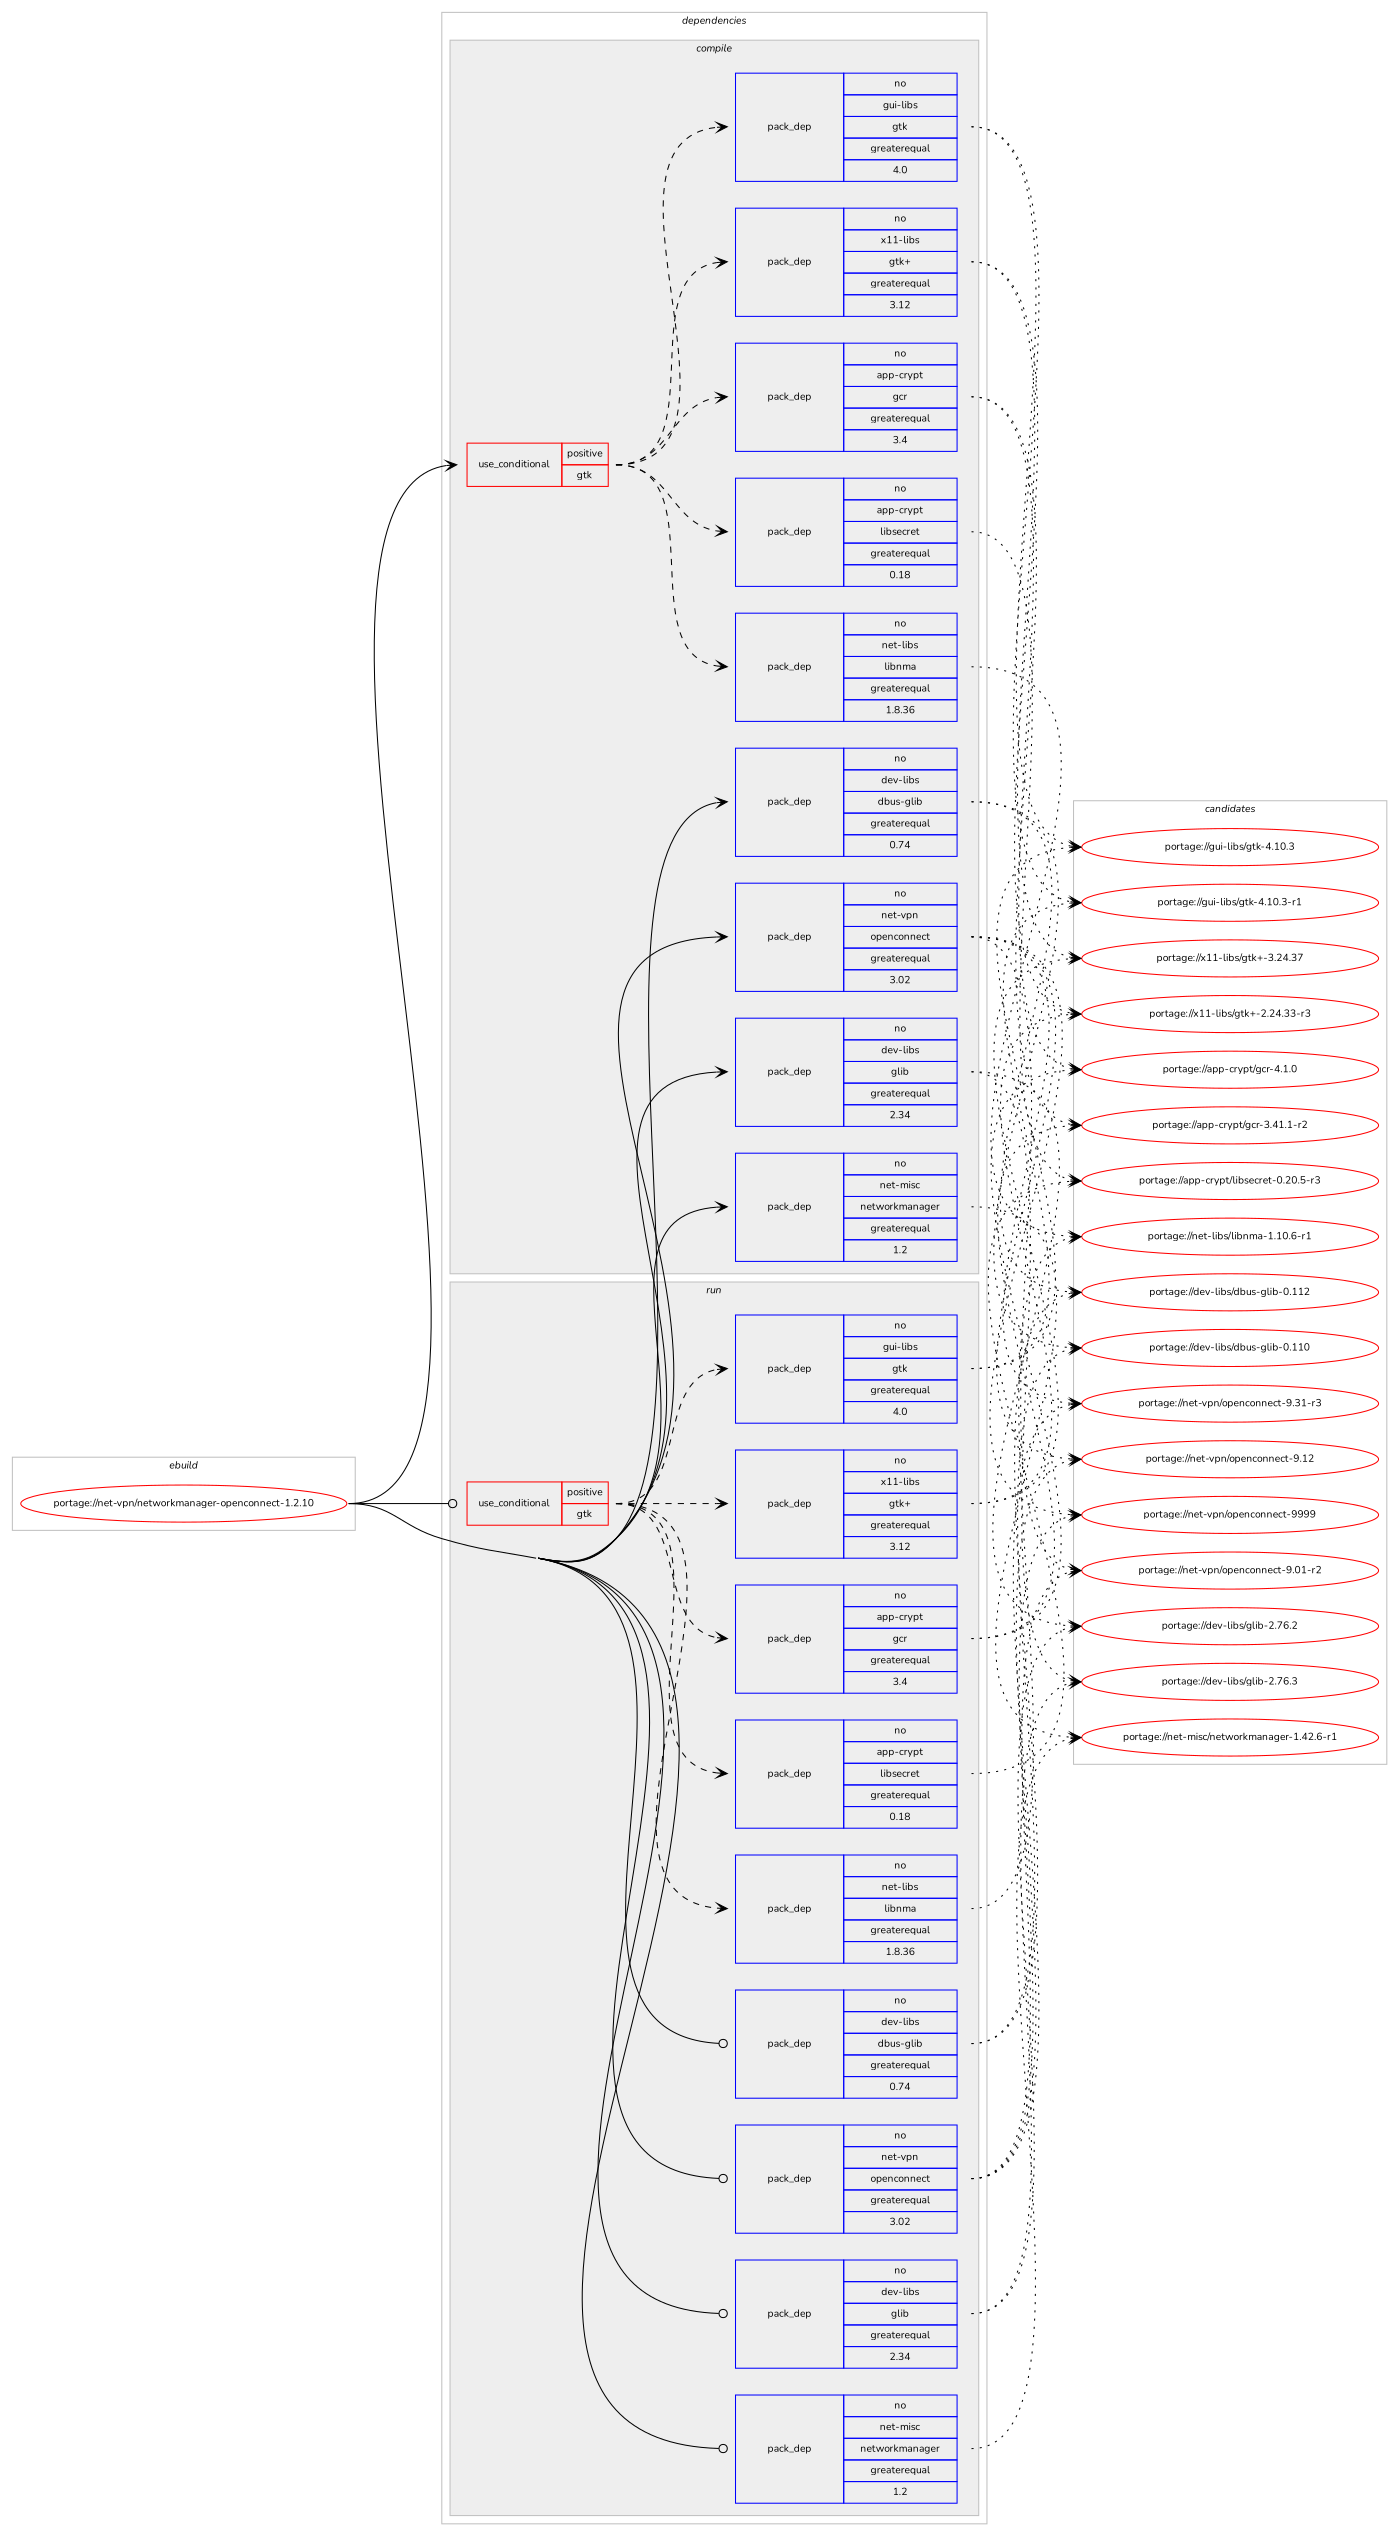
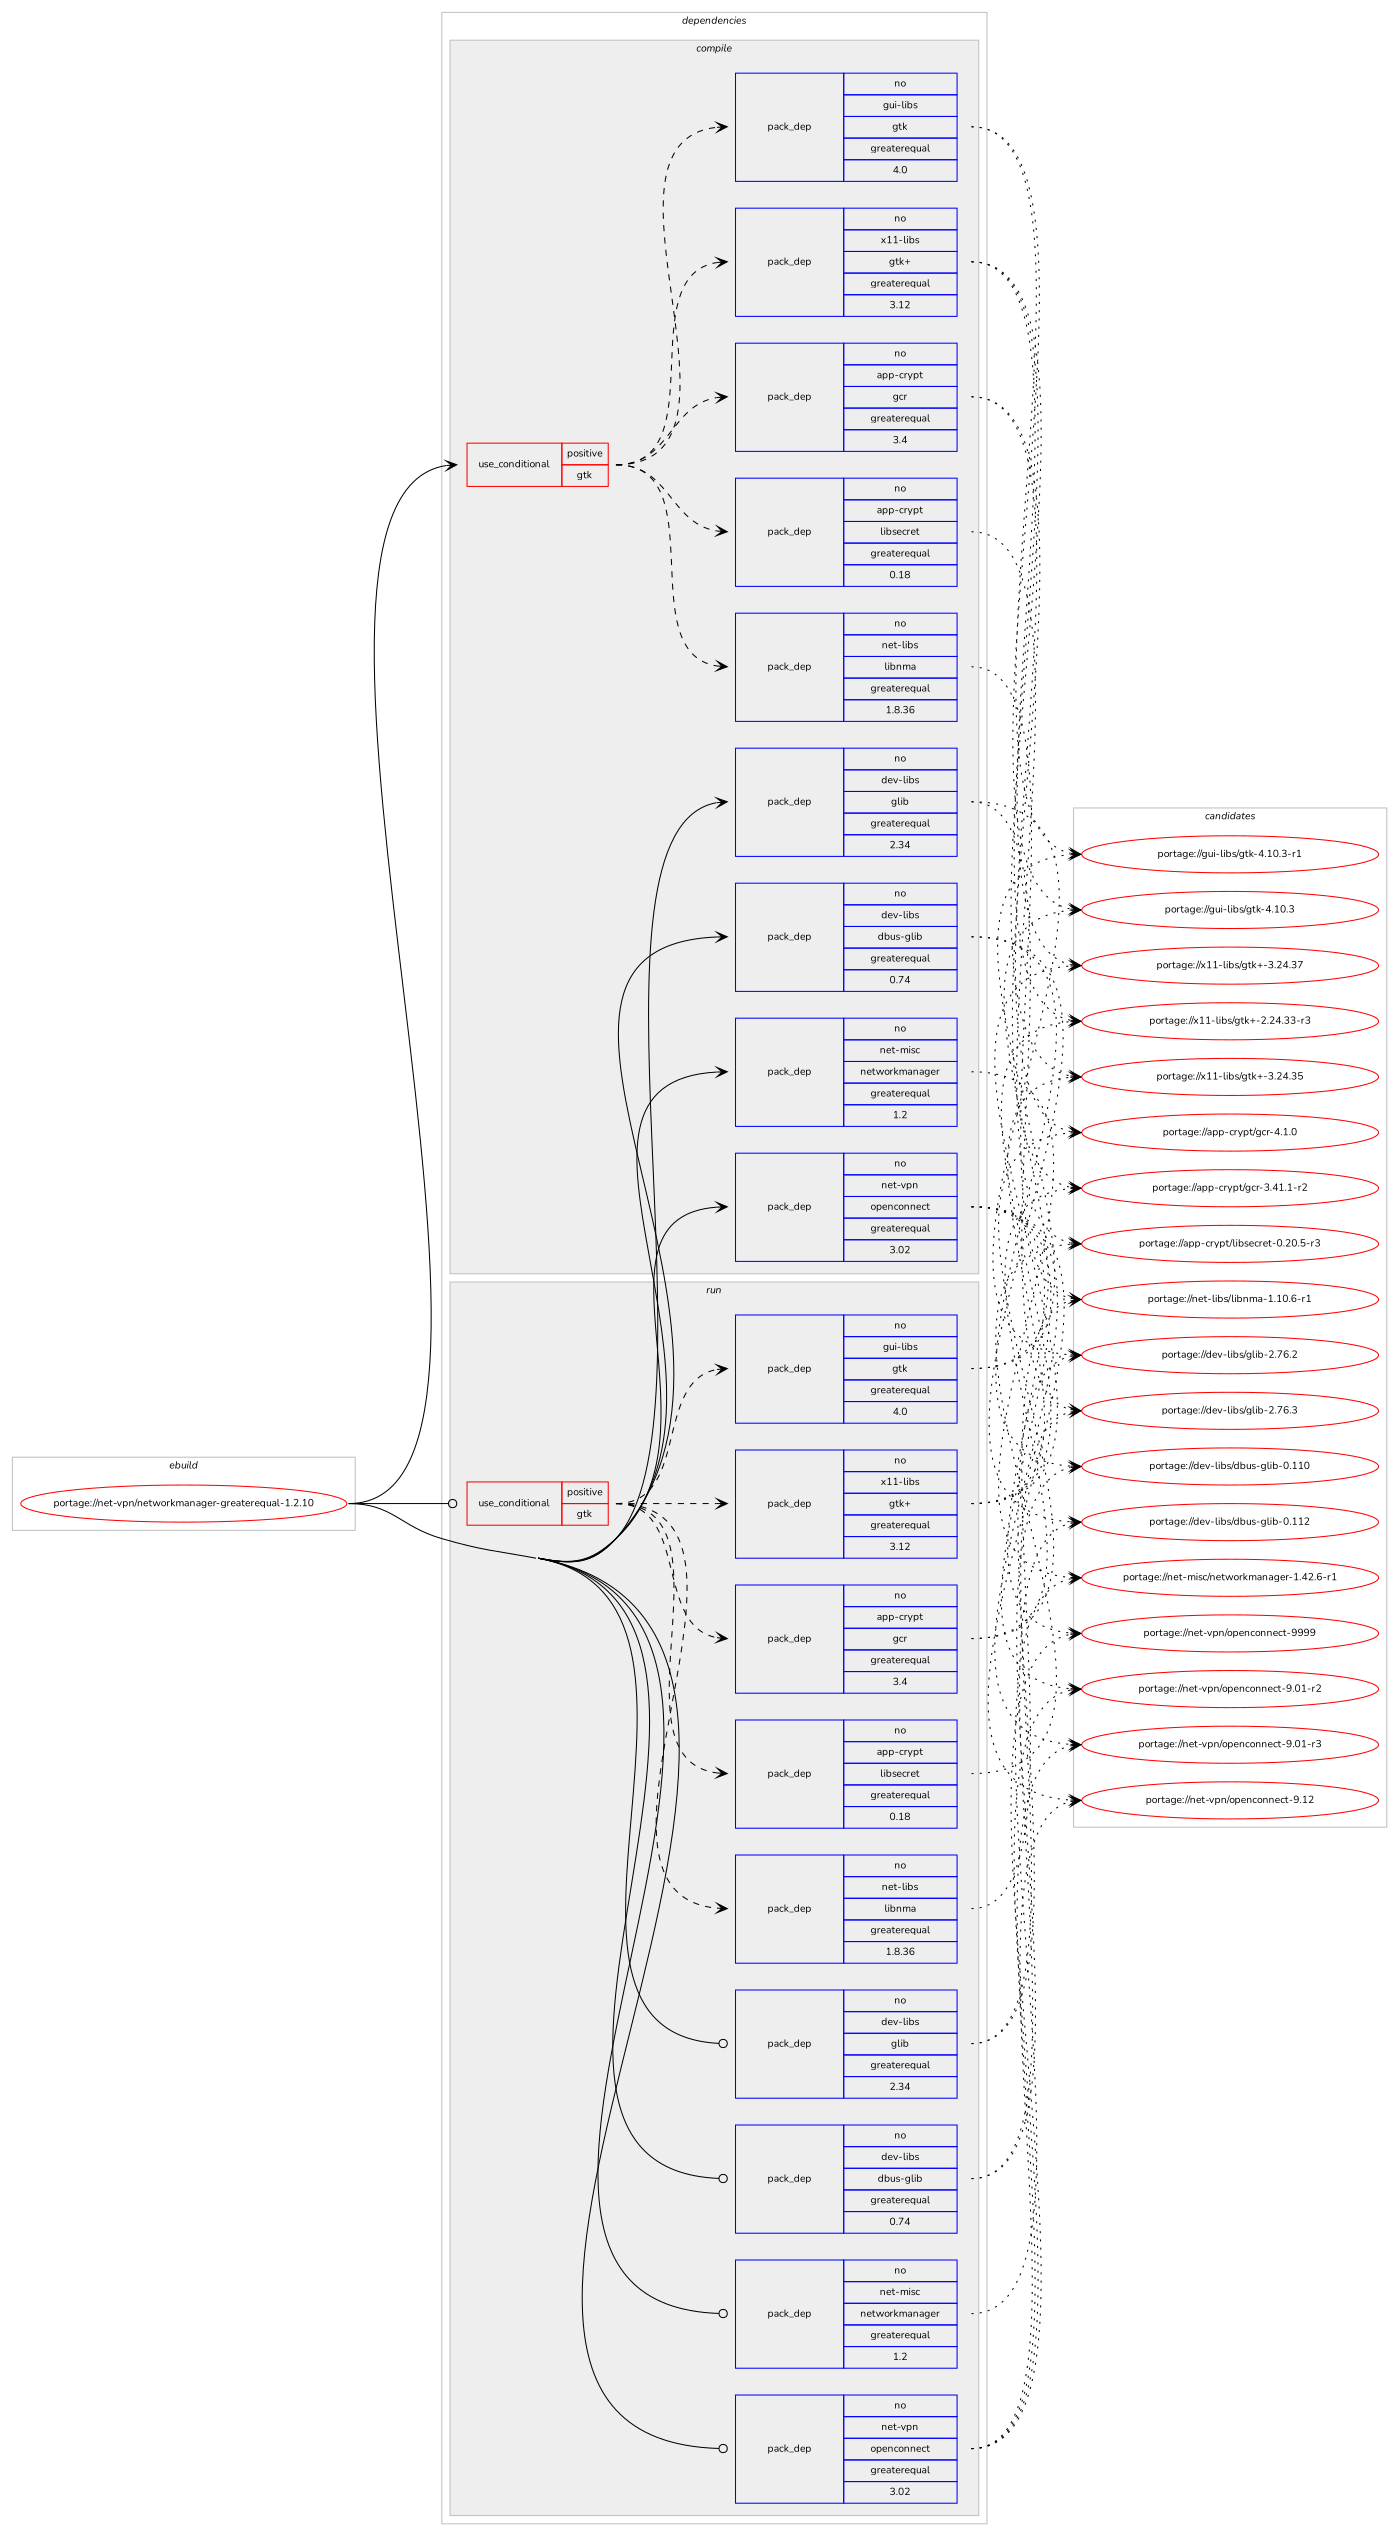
node "portage://x11-libs/gtk+-3.24.35": added
node "portage://net-vpn/openconnect-9.31-r3": label "portage://net-vpn/openconnect-9.31-r3" -> "portage://net-vpn/openconnect-9.01-r3"
node "portage://net-vpn/networkmanager-openconnect-1.2.10": label "portage://net-vpn/networkmanager-openconnect-1.2.10" -> "portage://net-vpn/networkmanager-greaterequal-1.2.10"
